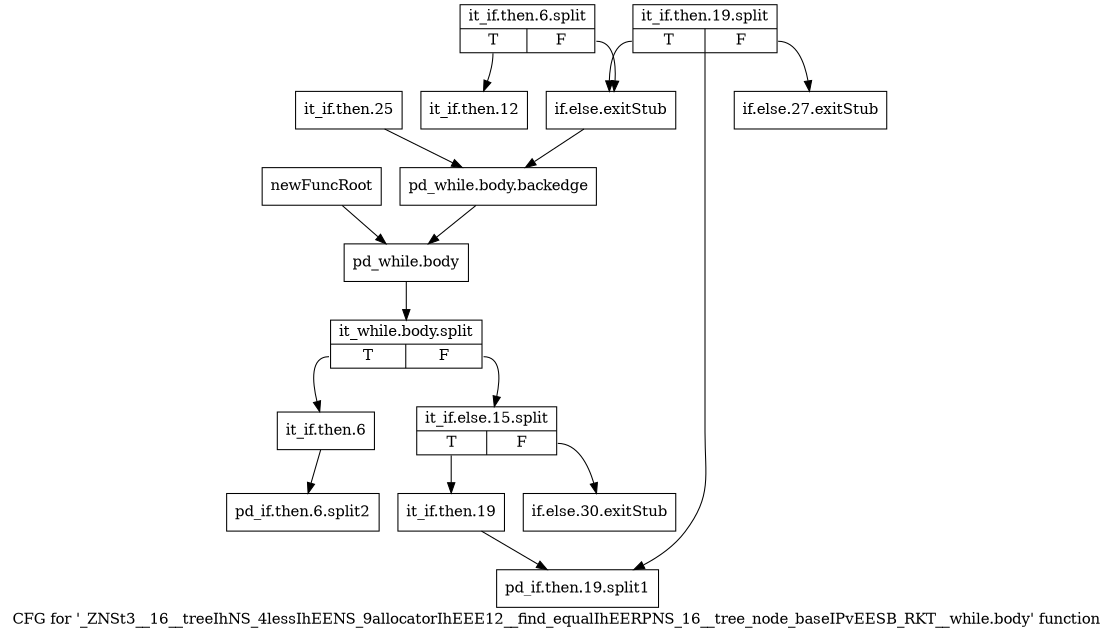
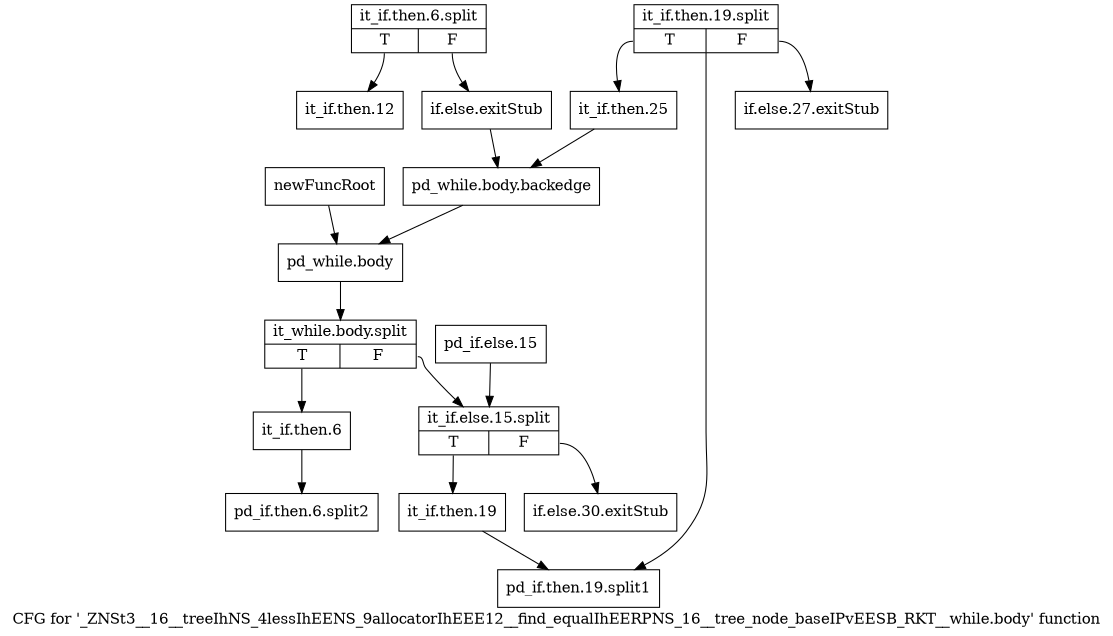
edge "it_if.then.19.split" -> "if.else.exitStub": now "it_if.then.19.split" -> "it_if.then.25"
node "pd_if.else.15": added
